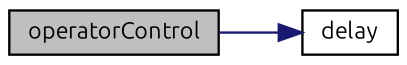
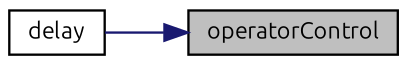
edge "operatorControl" -> "delay": reversed
